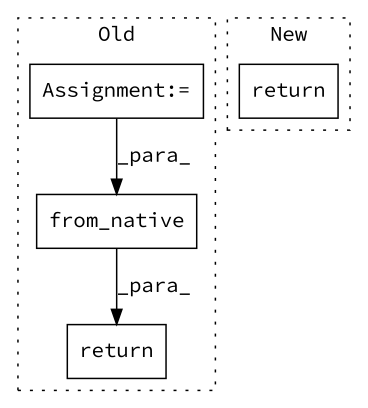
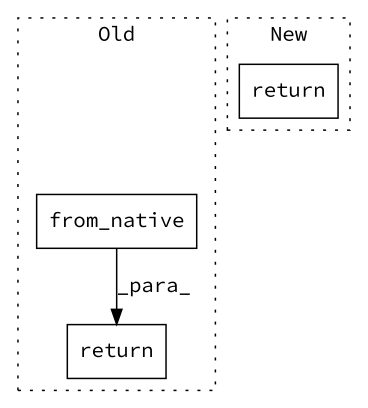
node "Assignment:=": removed
